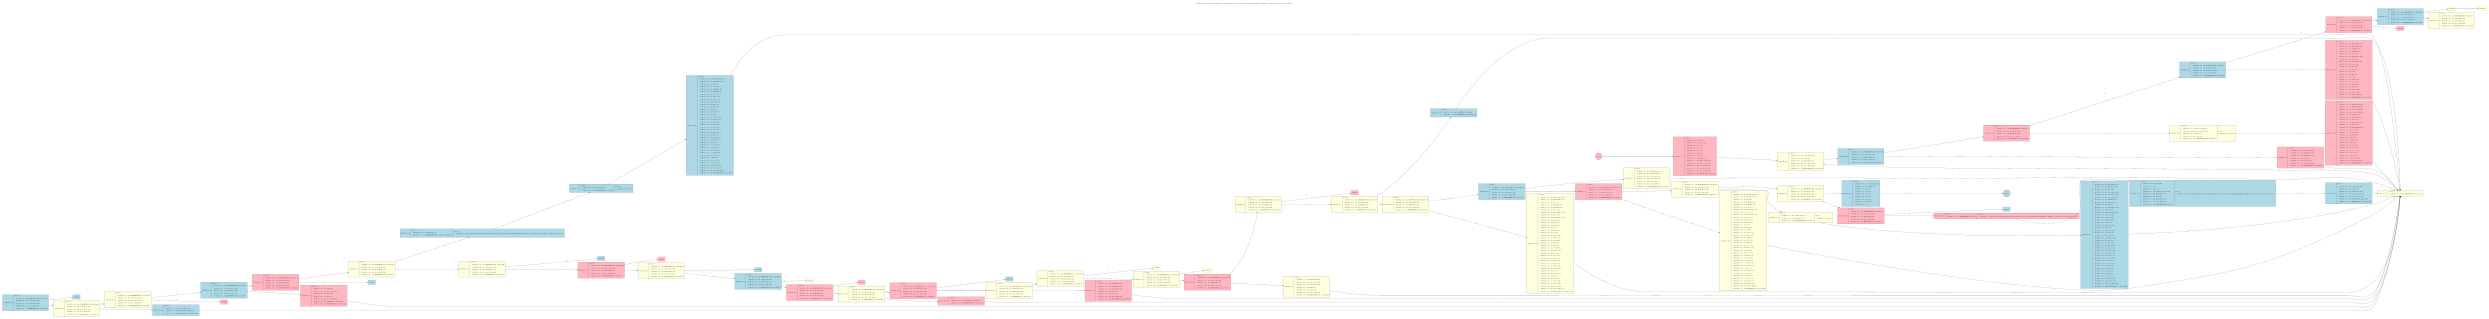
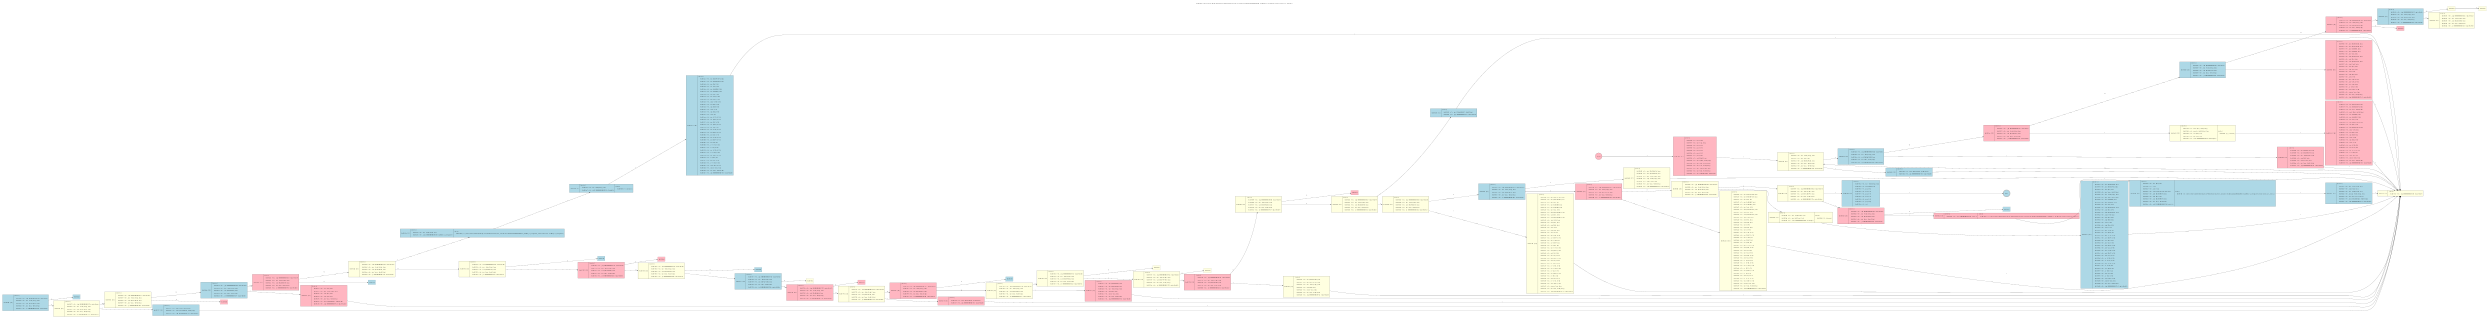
node "0x401d36 [12]": added
